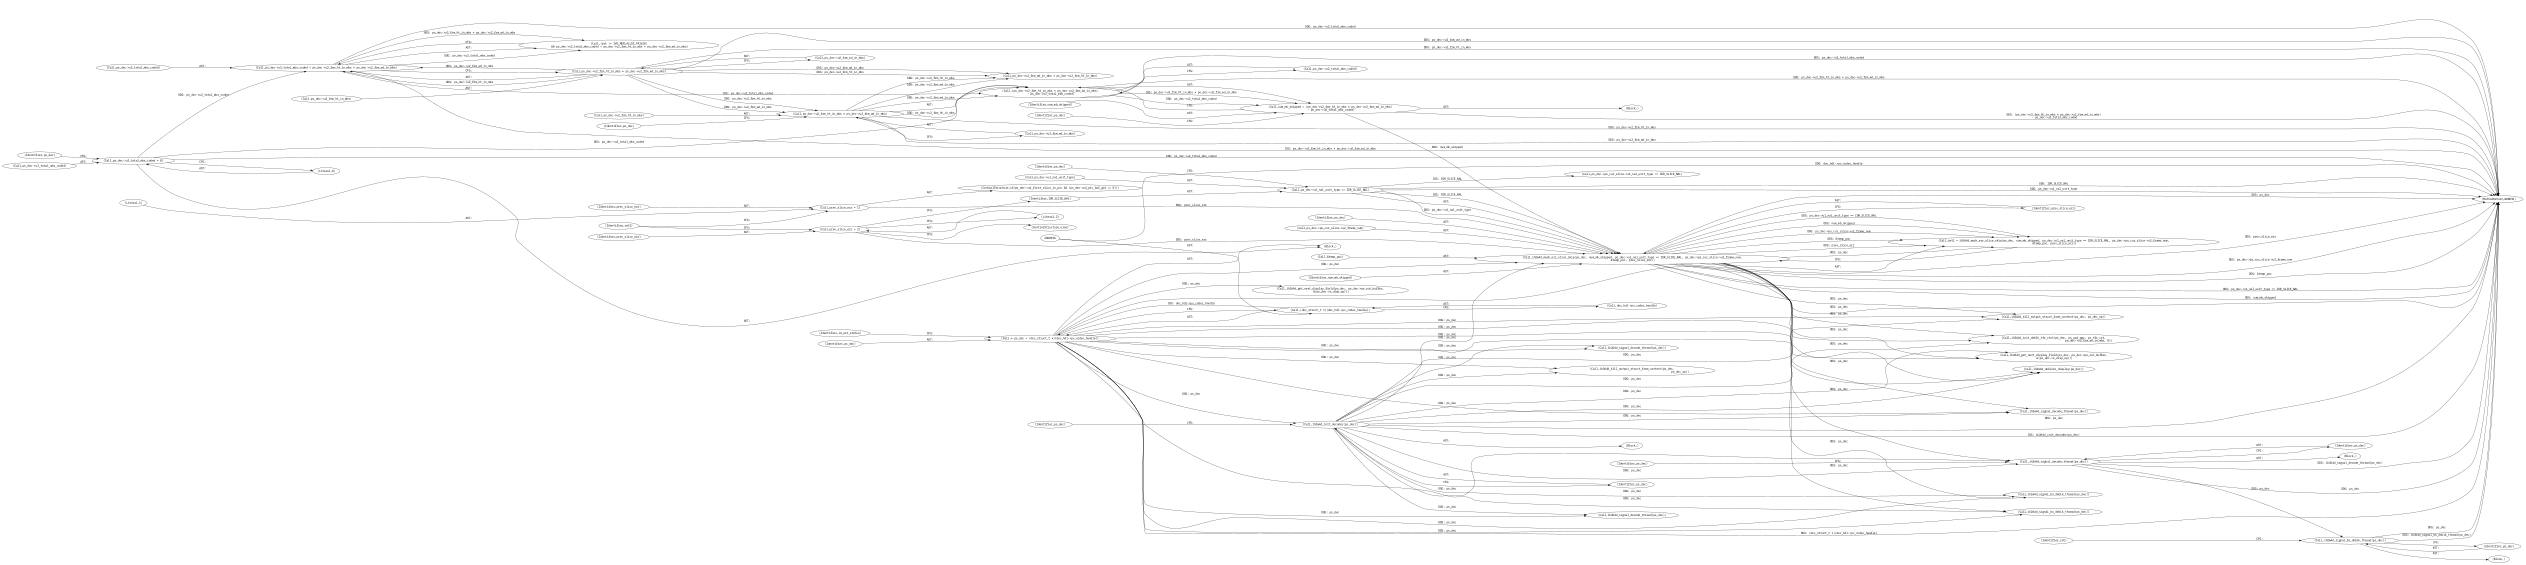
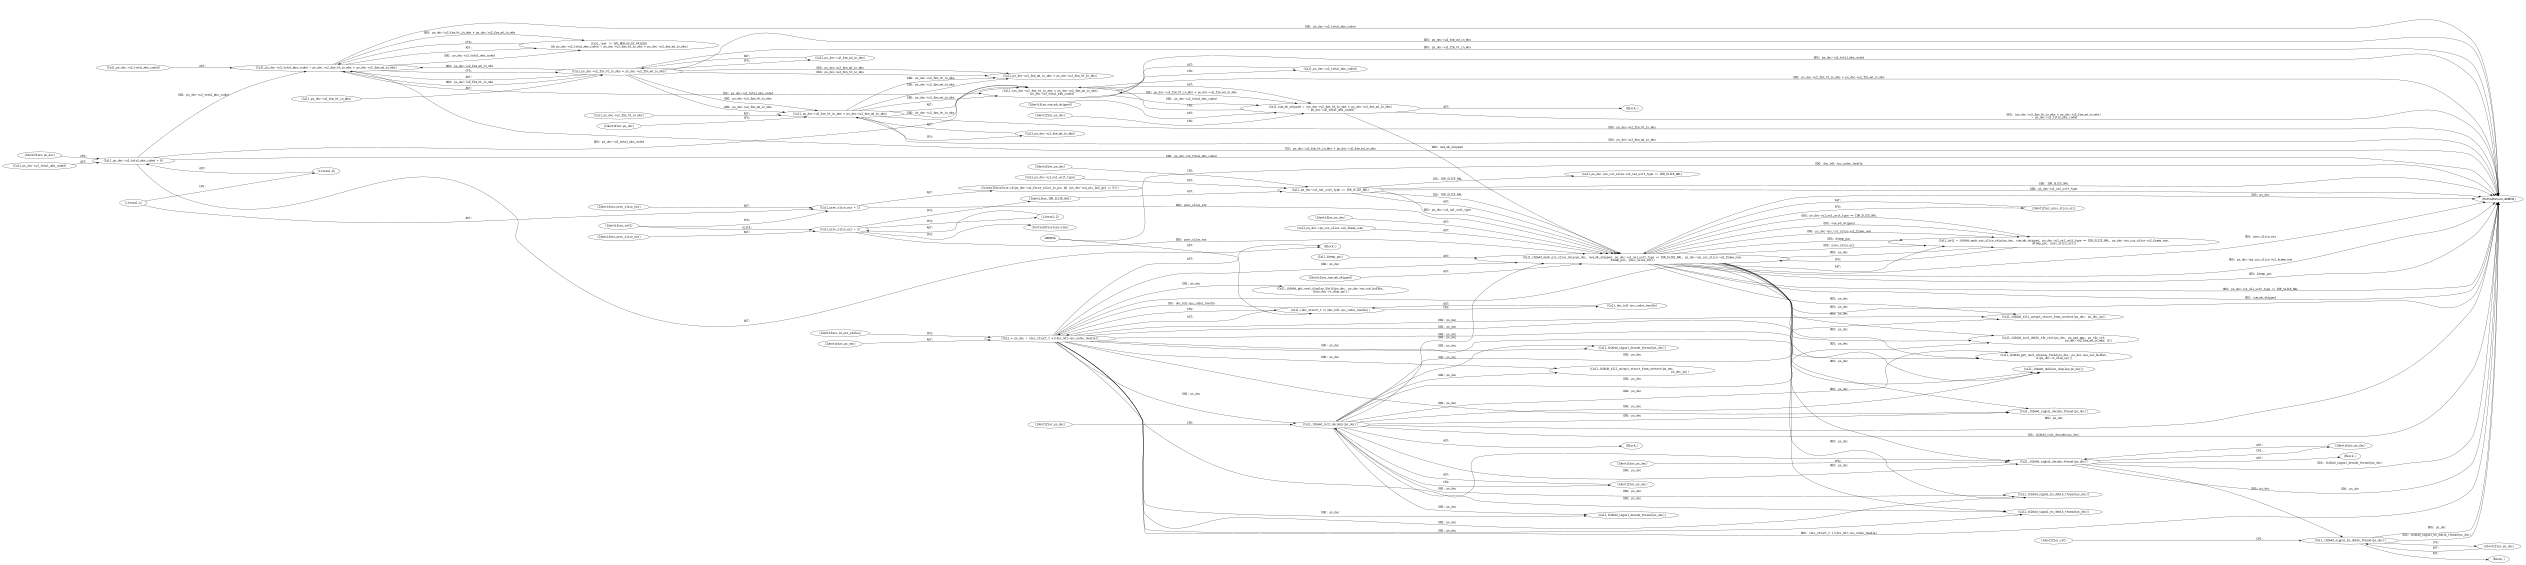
edge "(Call,ps_dec->u2_total_mbs_coded = 0)" -> "(Literal,0)": now "(Literal,1)" -> "(Literal,0)"
edge "(Identifier,ret1)" -> "(Call,prev_slice_err = 2)": label "CFG: " -> "SLICE: "
